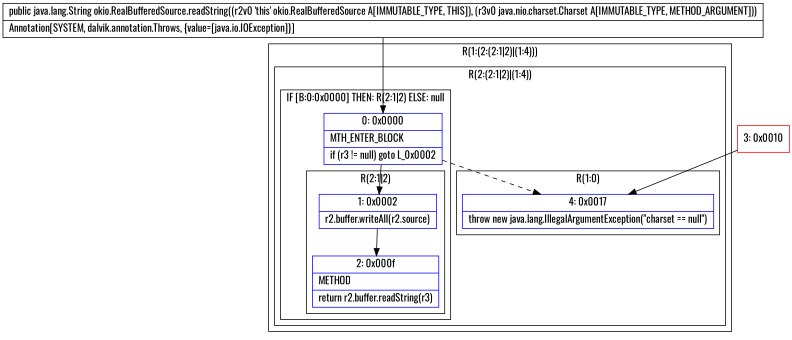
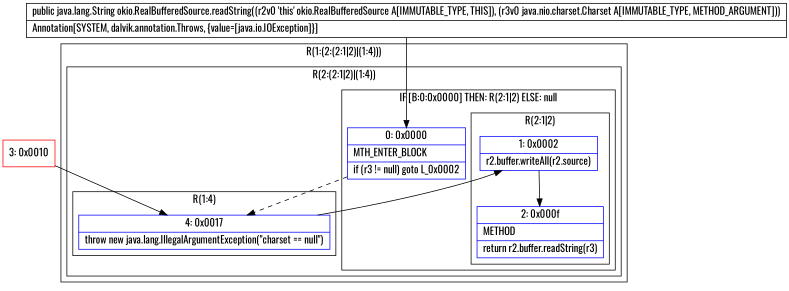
edge "0: 0x0000" -> "1: 0x0002": now "4: 0x0017" -> "1: 0x0002"
cluster "R(1:0)": label "R(1:0)" -> "R(1:4)"
